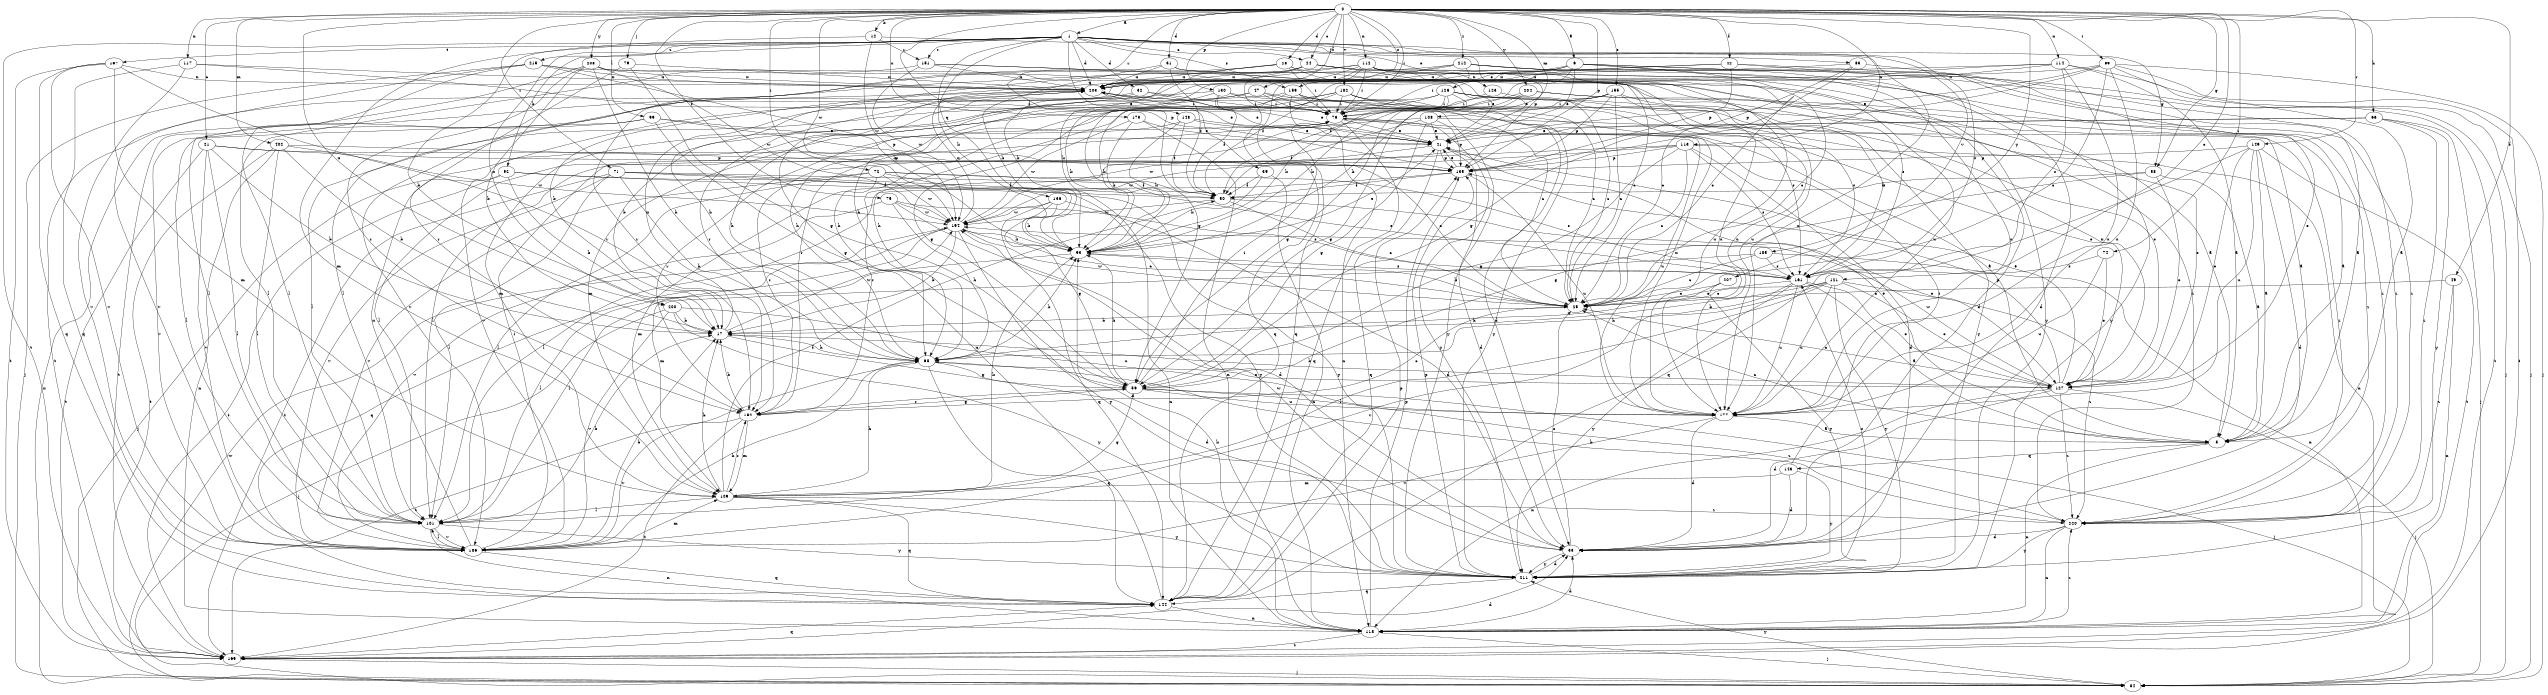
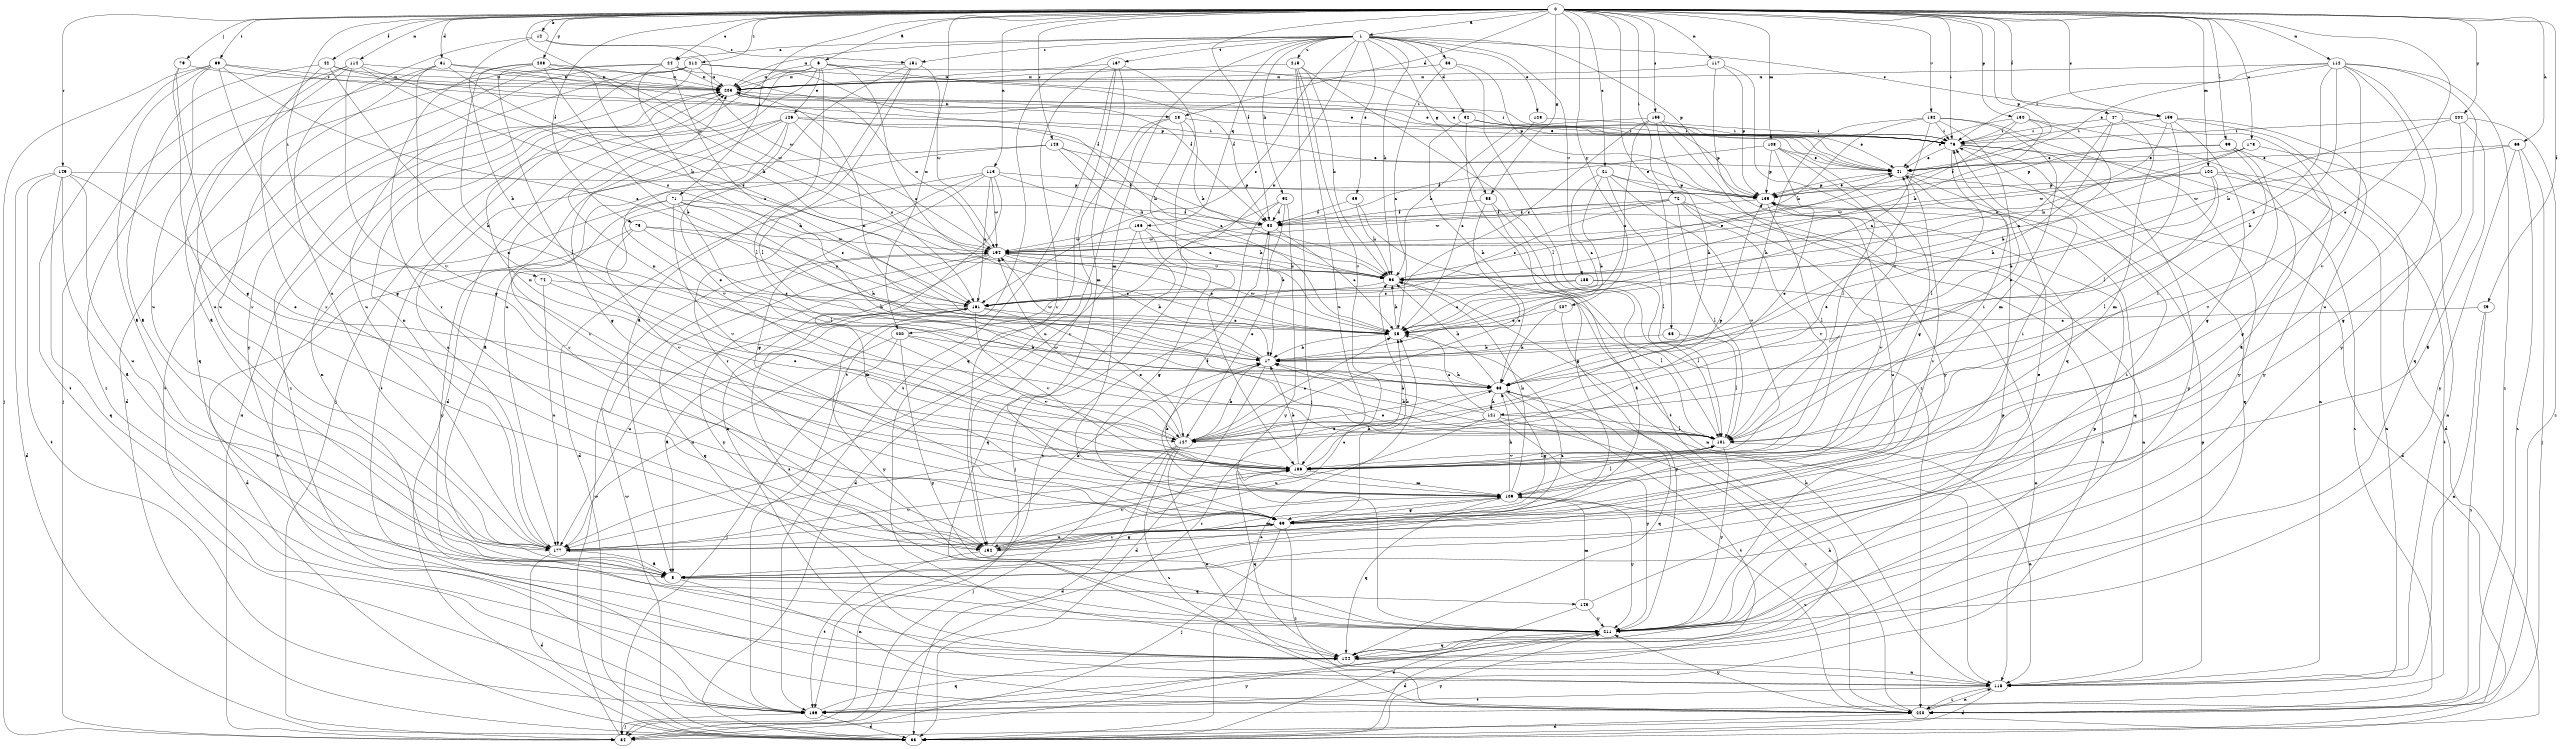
edge "1" -> "203": label "d" -> "x"
edge "28" -> "203": reversed
edge "79" -> "203": label "x" -> "r"
node "402": label "402" -> "102"
edge "72" -> "109": label "m" -> "v"
node "35": added
edge "121" -> "68": reversed
edge "31" -> "186": added, label "v"
edge "118" -> "84": removed, label "j"
